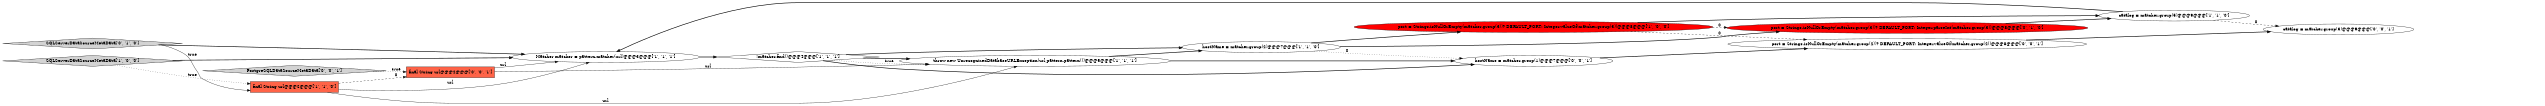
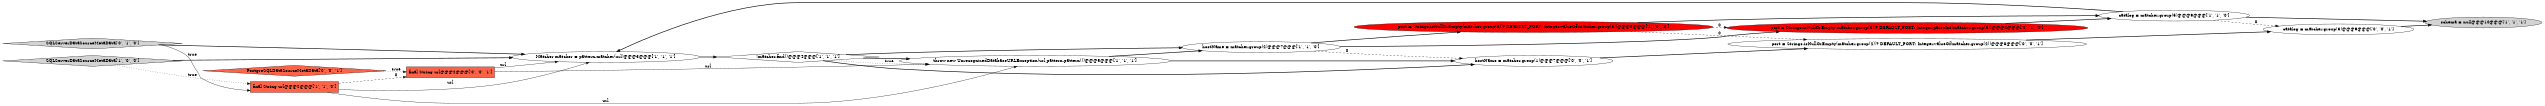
node "schema = null@@@10@@@['1', '1', '1']": added
edge "hostName = matcher.group(2)@@@7@@@['1', '1', '0']" -> "hostName = matcher.group(1)@@@7@@@['0', '0', '1']": style dotted -> dashed
node "PostgreSQLDataSourceMetaData['0', '0', '1']": fillcolor lightgray -> tomato
